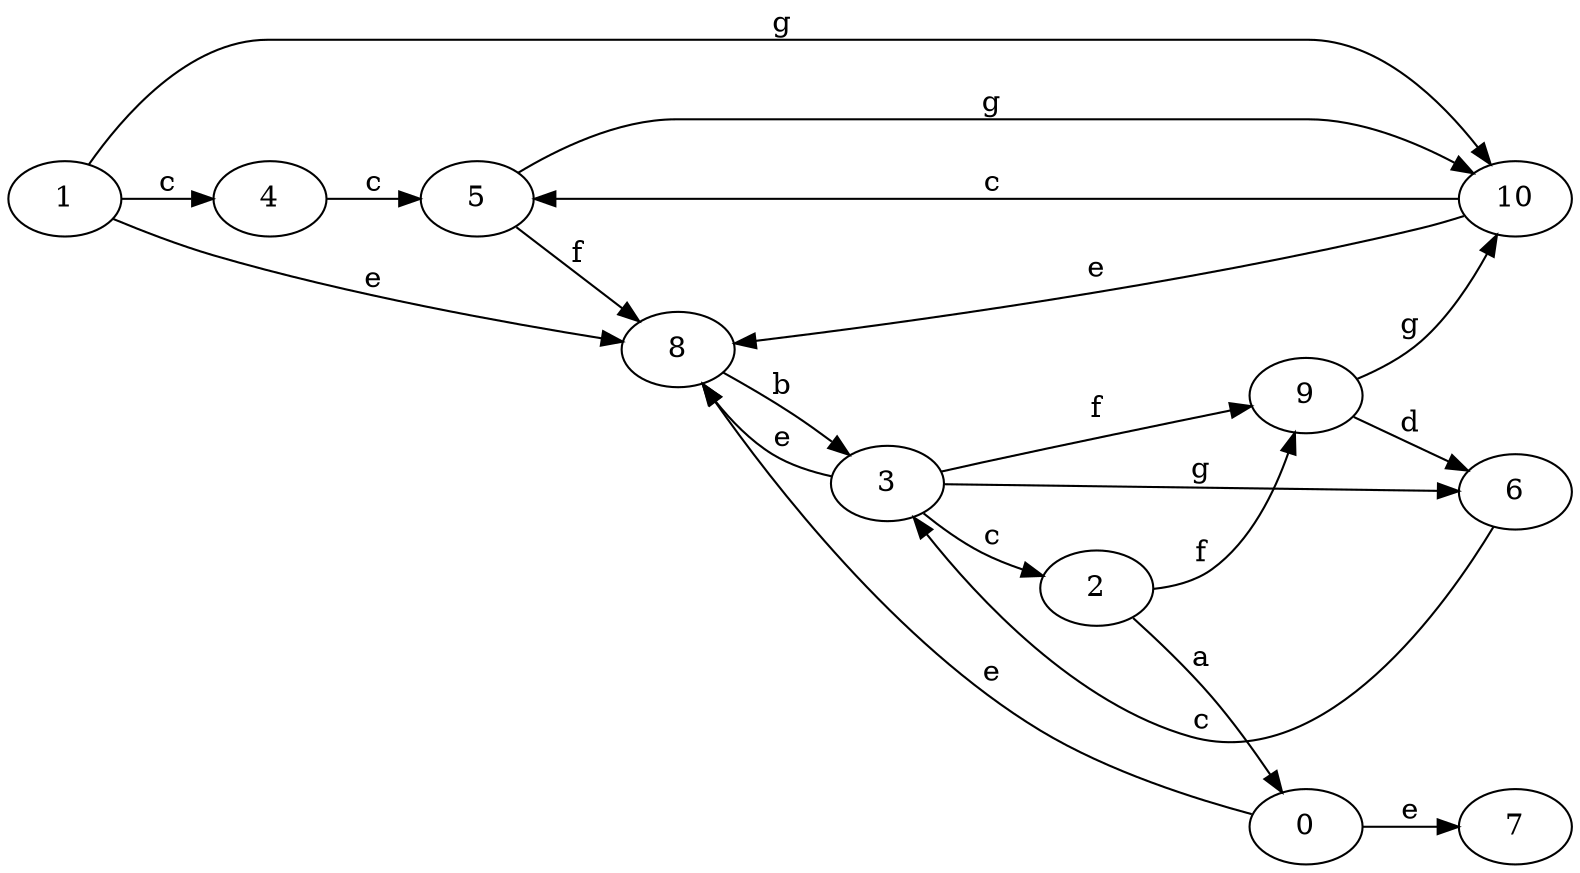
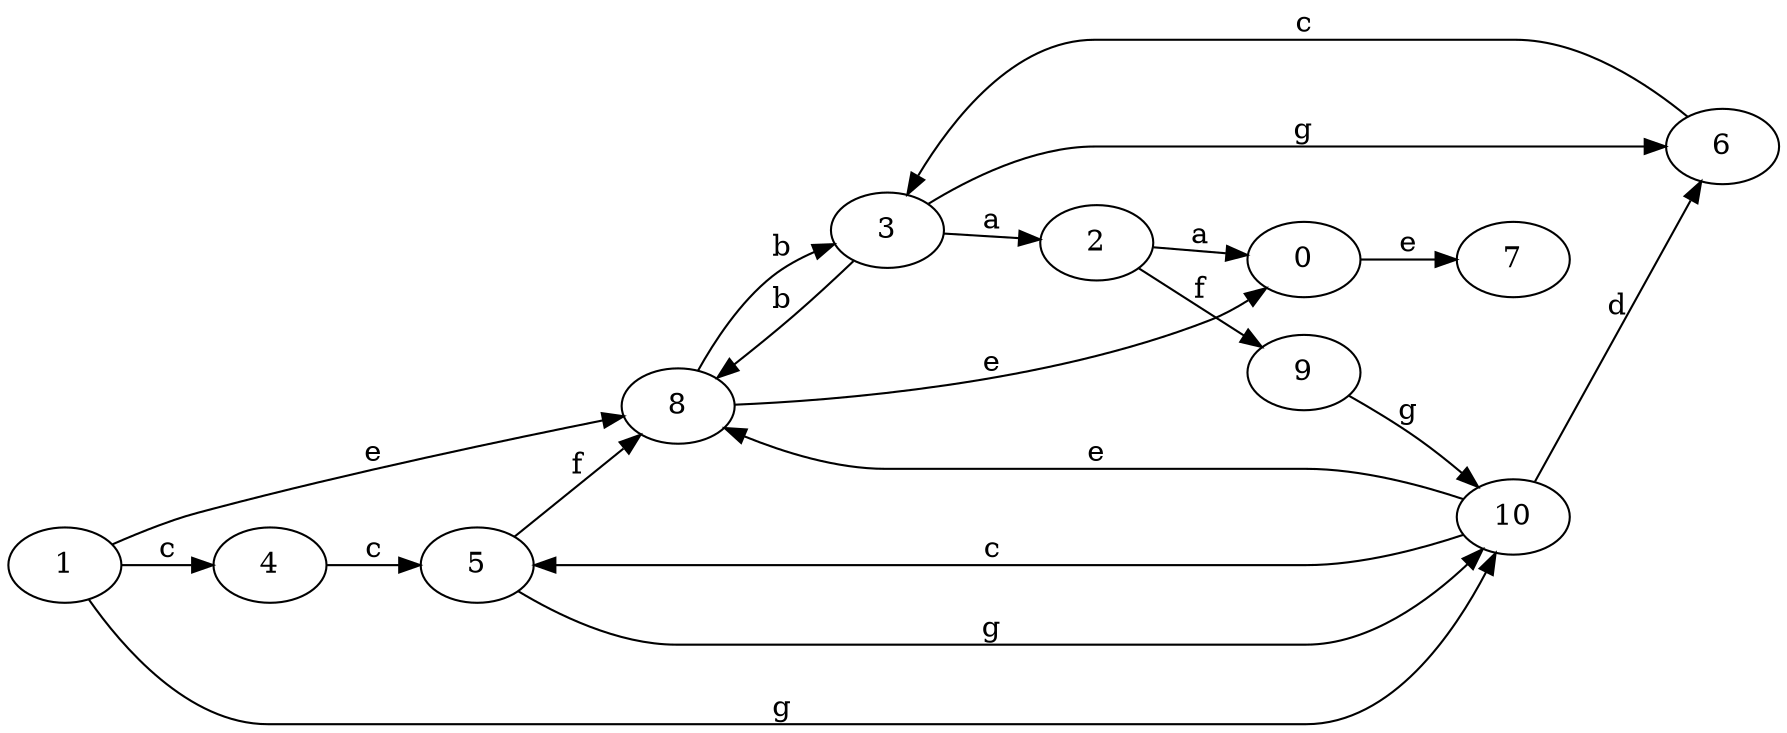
edge "3" -> "8": label "e" -> "b"
edge "9" -> "6": now "10" -> "6"
edge "3" -> "9": removed, label "f"
edge "3" -> "2": label "c" -> "a"
edge "0" -> "8": reversed
